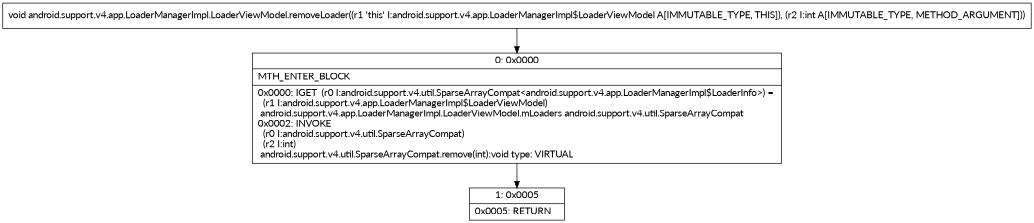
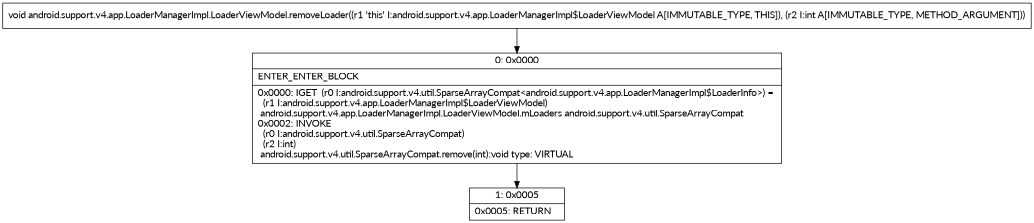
node "0: 0x0000": text "MTH_ENTER_BLOCK" -> "ENTER_ENTER_BLOCK"
